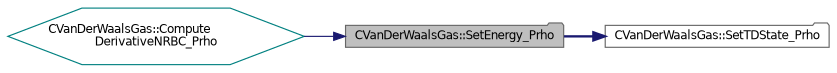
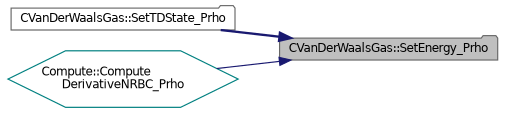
node "CVanDerWaalsGas::Compute DerivativeNRBC_Prho": label "CVanDerWaalsGas::Compute DerivativeNRBC_Prho" -> "Compute::Compute DerivativeNRBC_Prho"
edge "CVanDerWaalsGas::SetEnergy_Prho" -> "CVanDerWaalsGas::SetTDState_Prho": reversed
